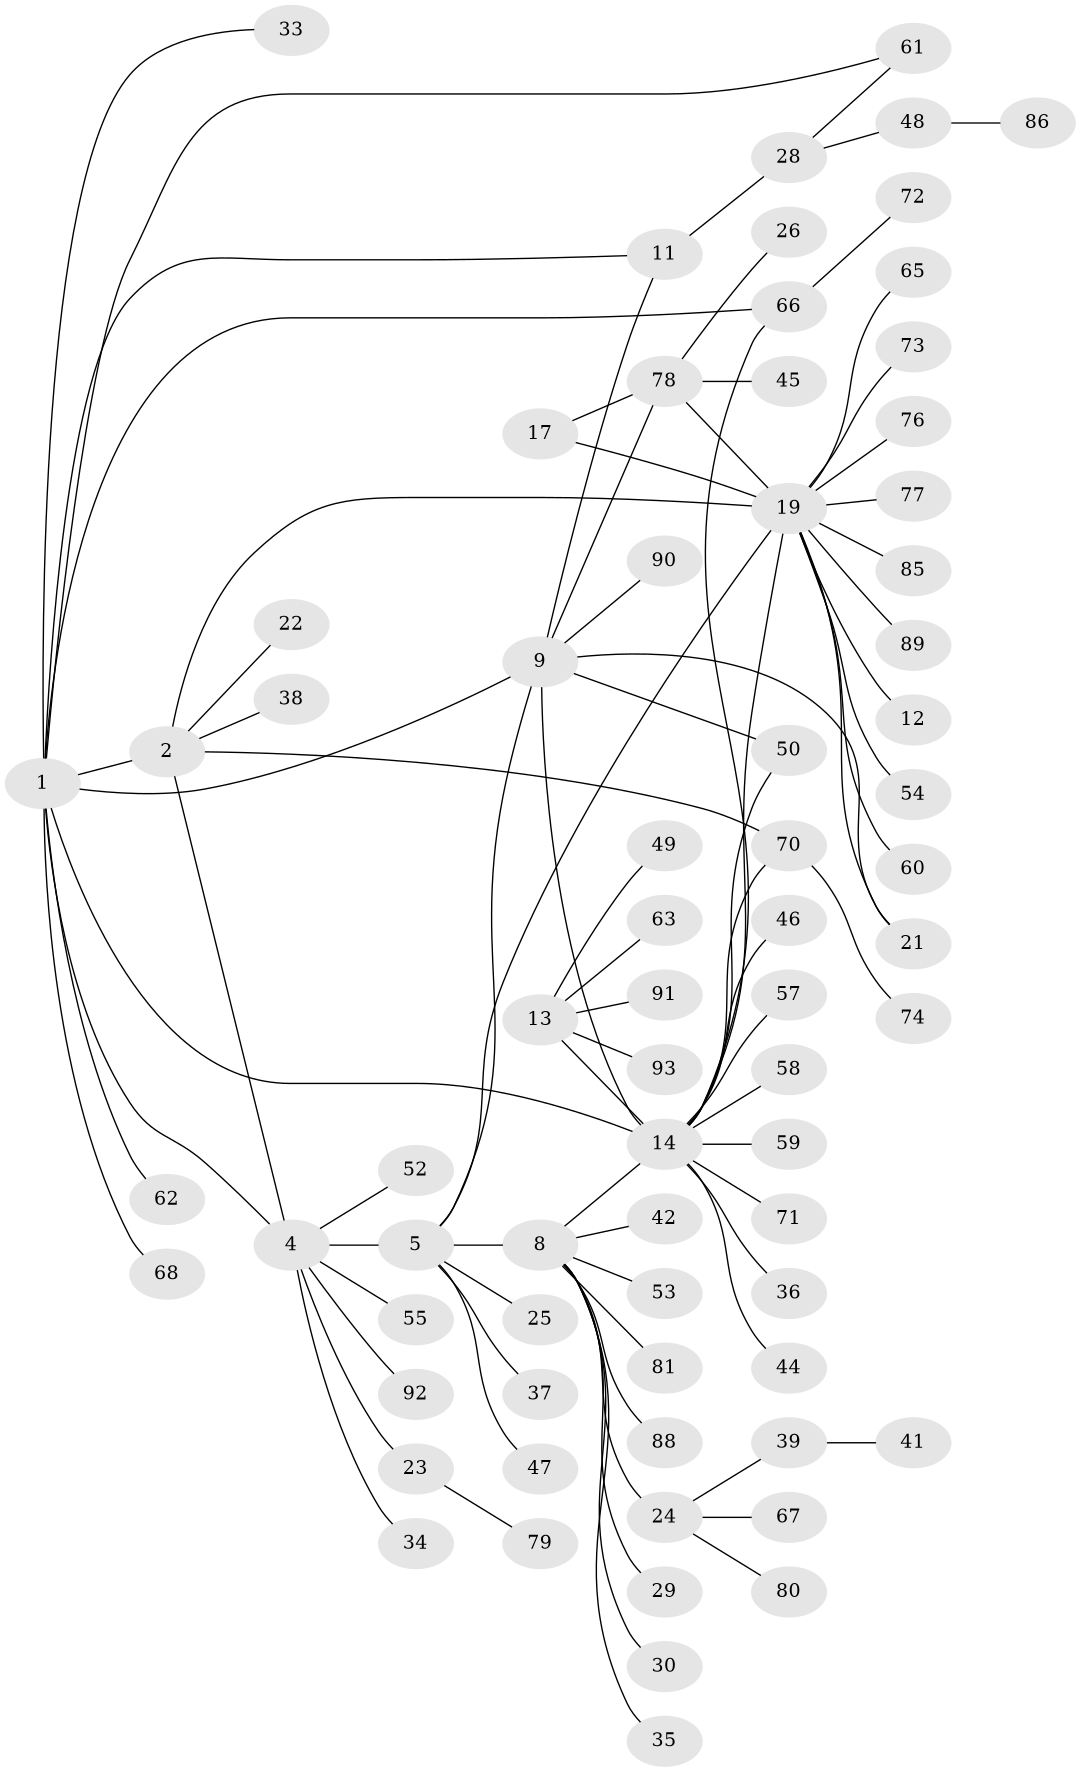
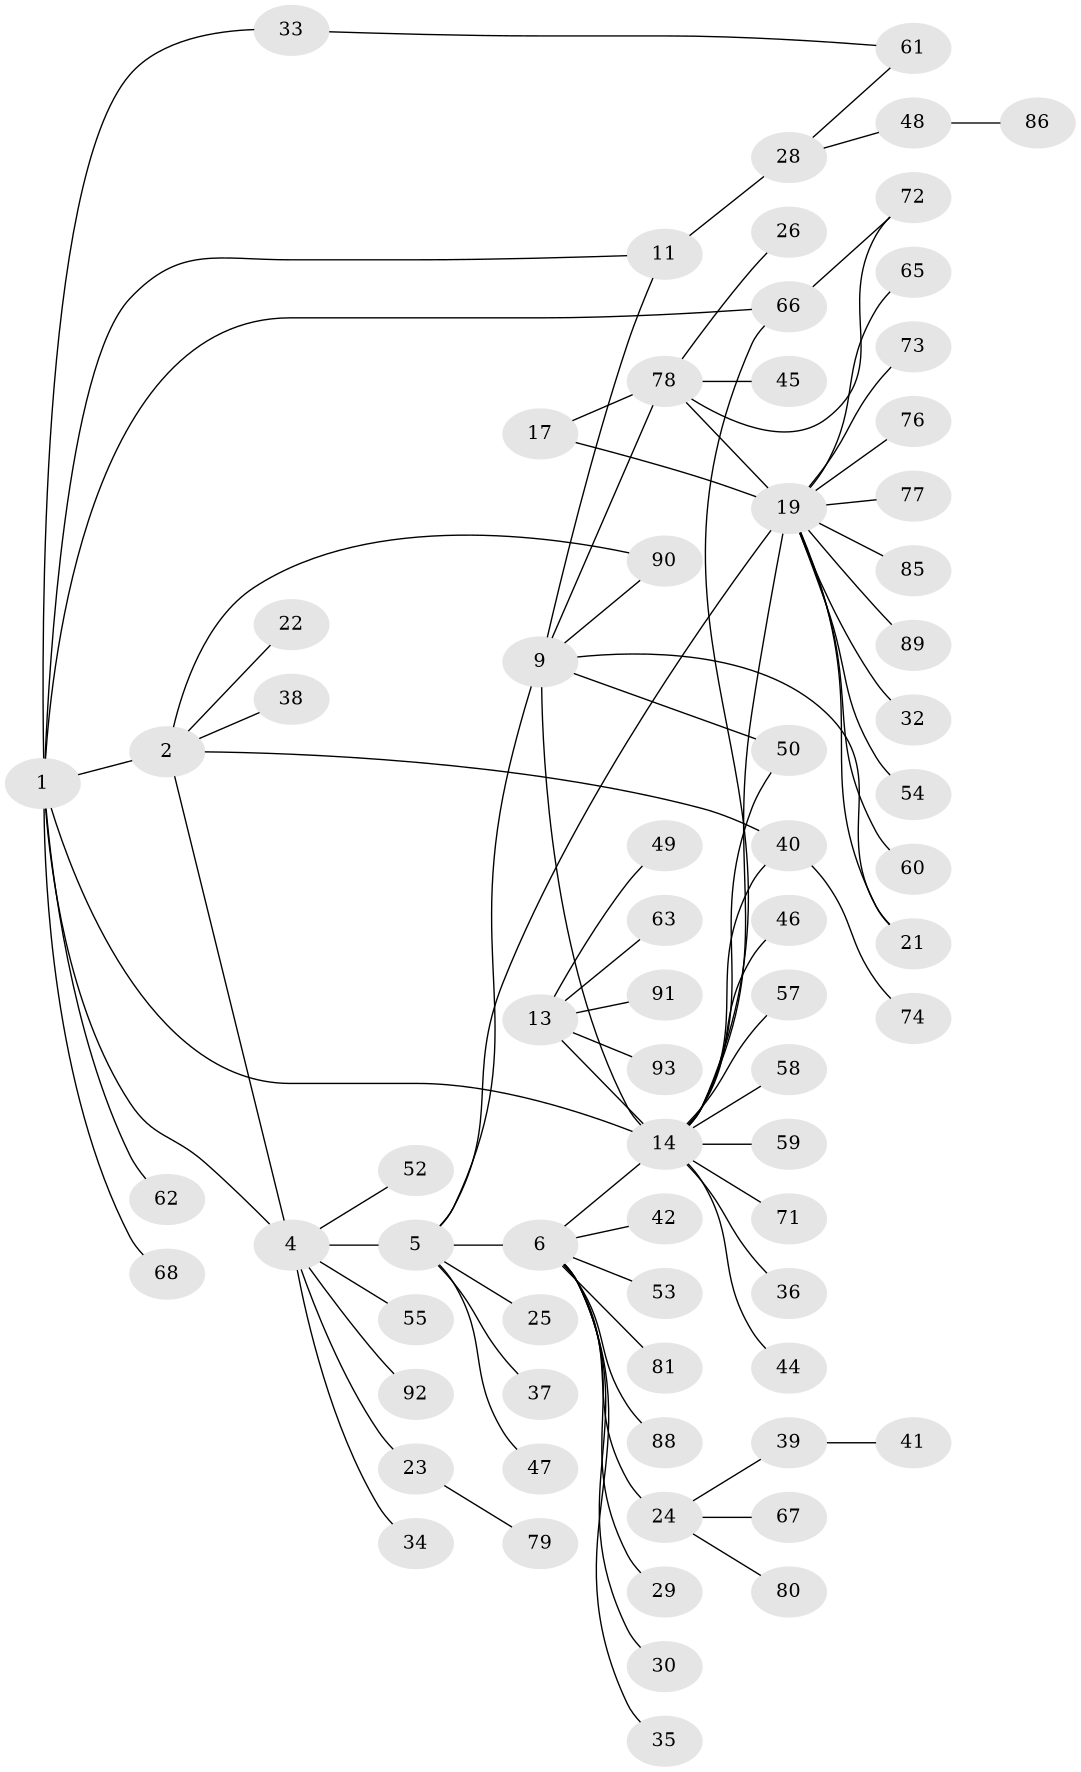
edge "61" -- "1": now "61" -- "33"
edge "72" -- "78": added
edge "19" -- "2": now "90" -- "2"
node "12": label "12" -> "32"
edge "9" -- "1": removed
node "70": label "70" -> "40"
node "8": label "8" -> "6"
